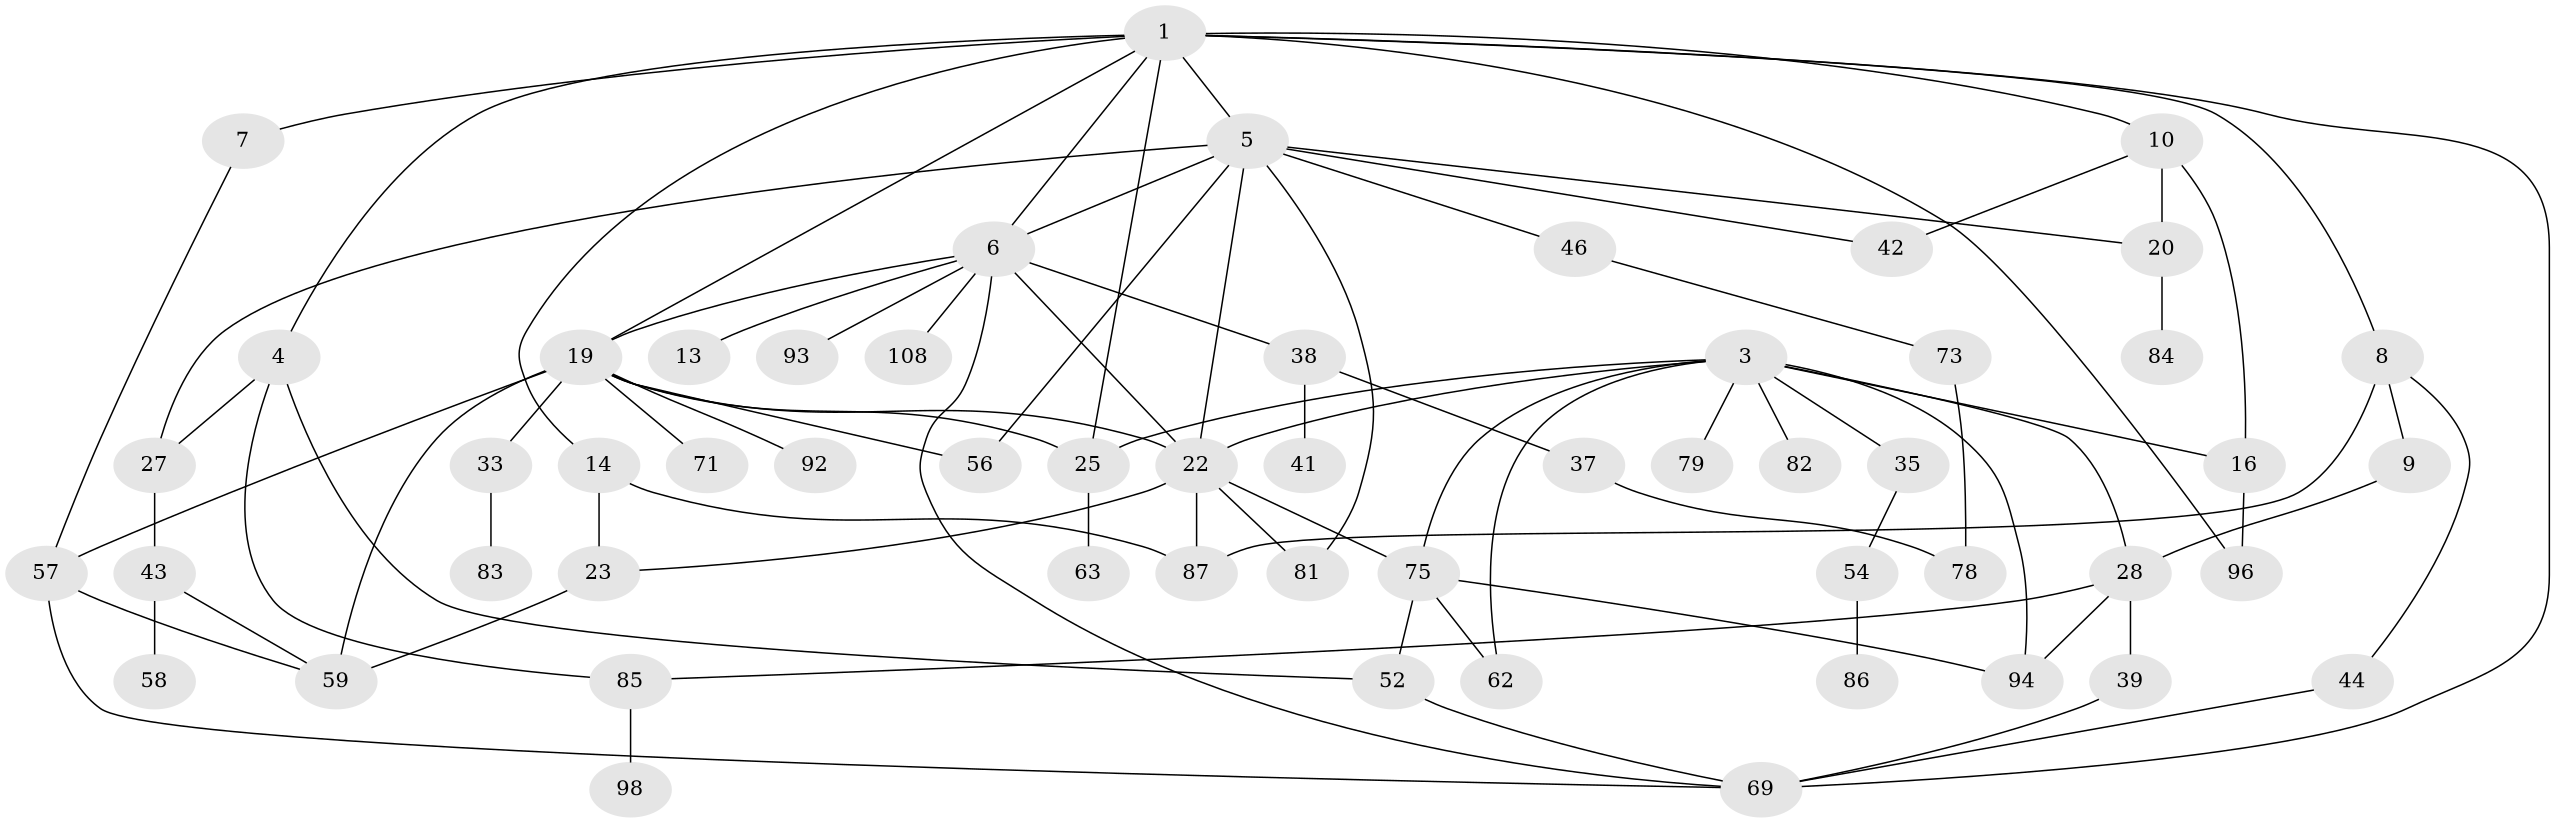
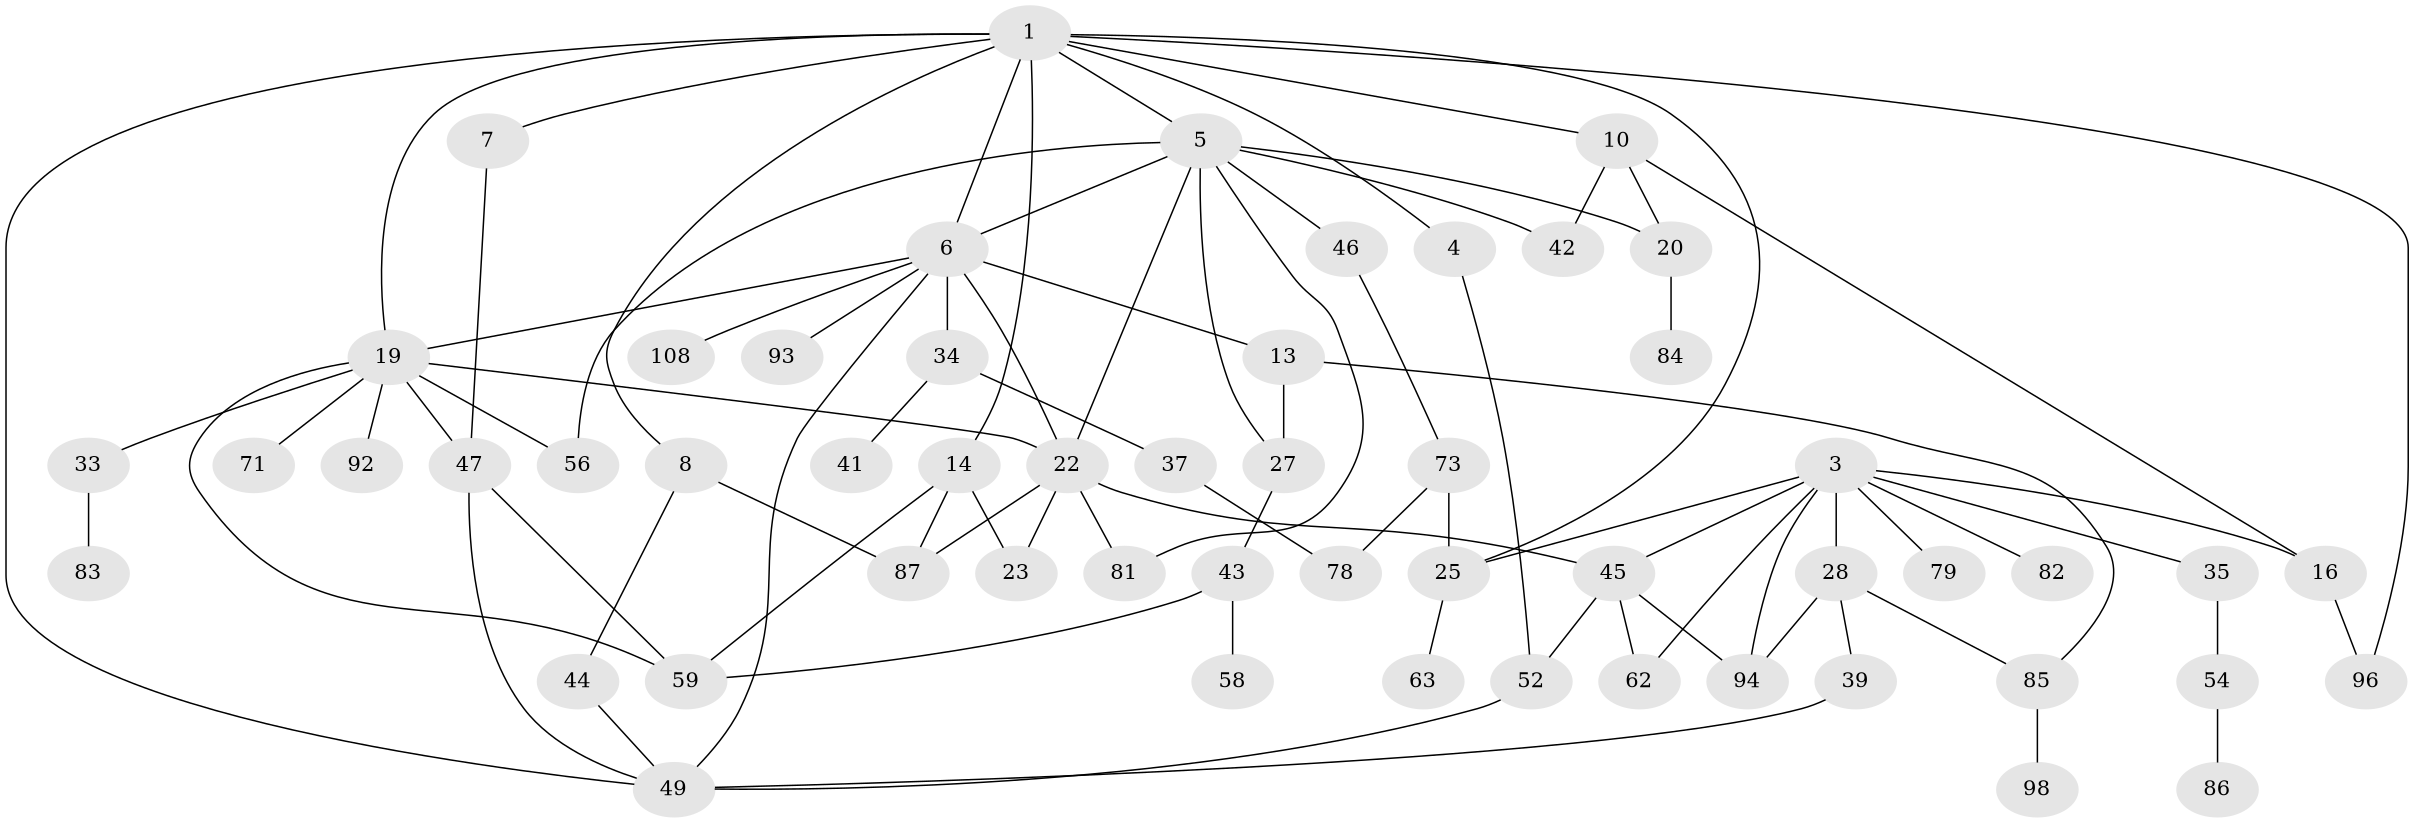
node "38": label "38" -> "34"
edge "3" -- "22": removed
edge "19" -- "25": now "73" -- "25"
edge "4" -- "27": now "13" -- "27"
node "9": removed
node "57": label "57" -> "47"
node "75": label "75" -> "45"
edge "4" -- "85": now "13" -- "85"
edge "23" -- "59": now "14" -- "59"
node "69": label "69" -> "49"
